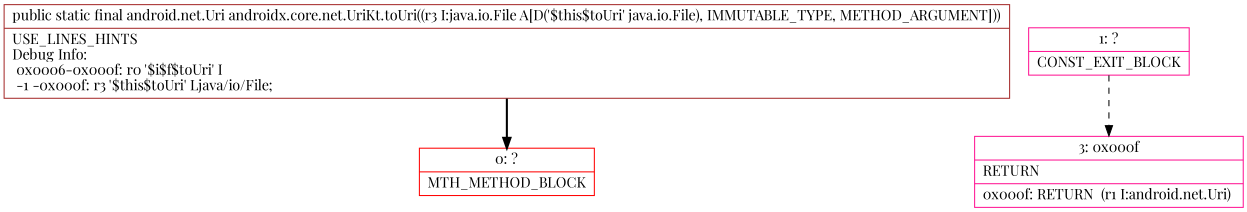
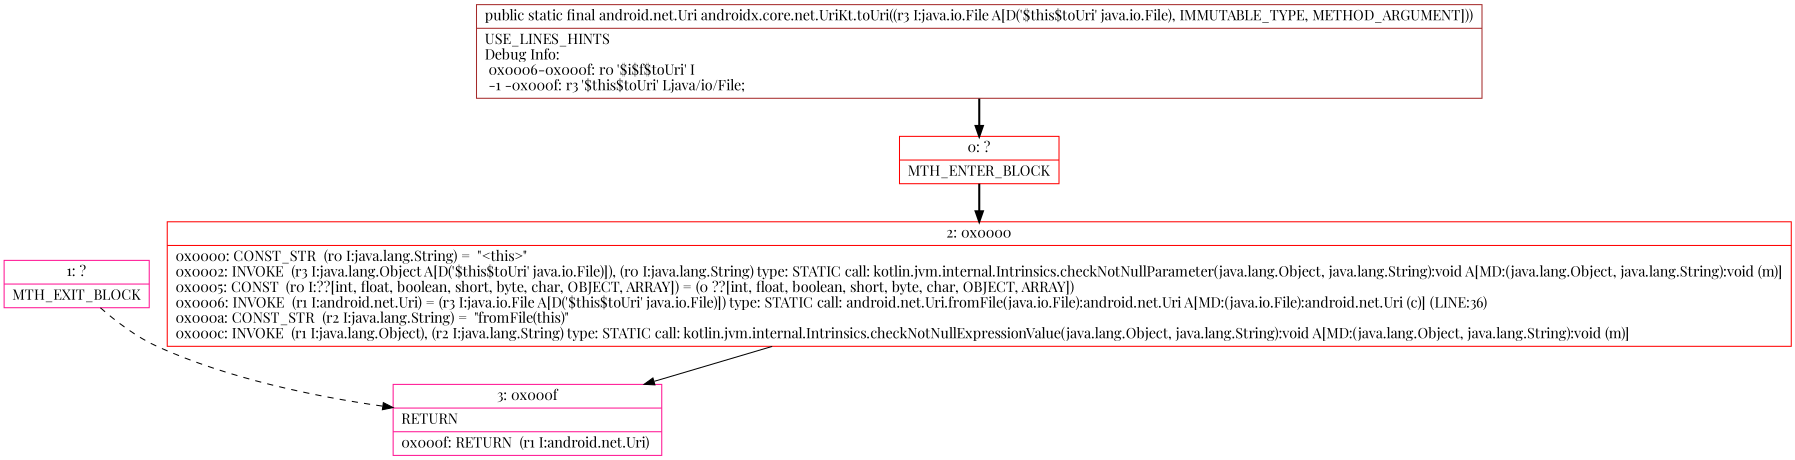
node "1: ?": text "CONST_EXIT_BLOCK" -> "MTH_EXIT_BLOCK"
node "0: ?": text "MTH_METHOD_BLOCK" -> "MTH_ENTER_BLOCK"
node "2: 0x0000": added
